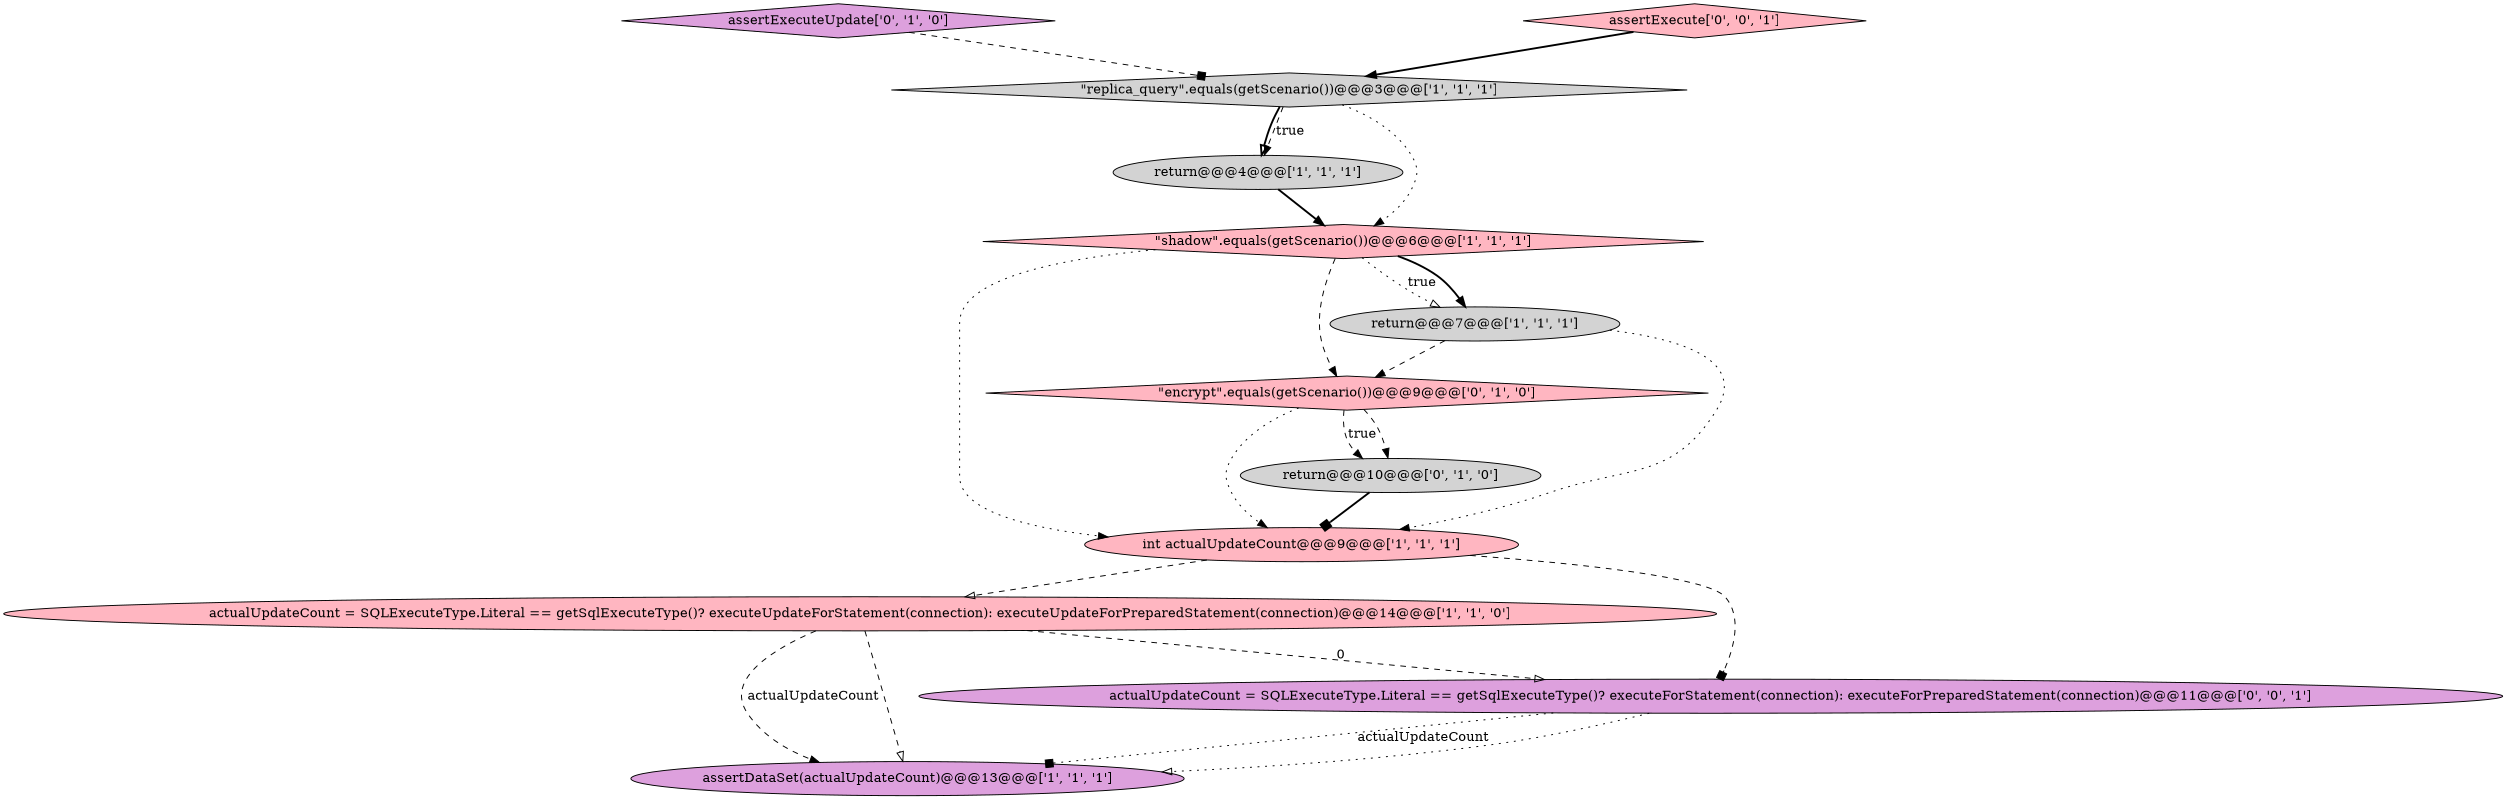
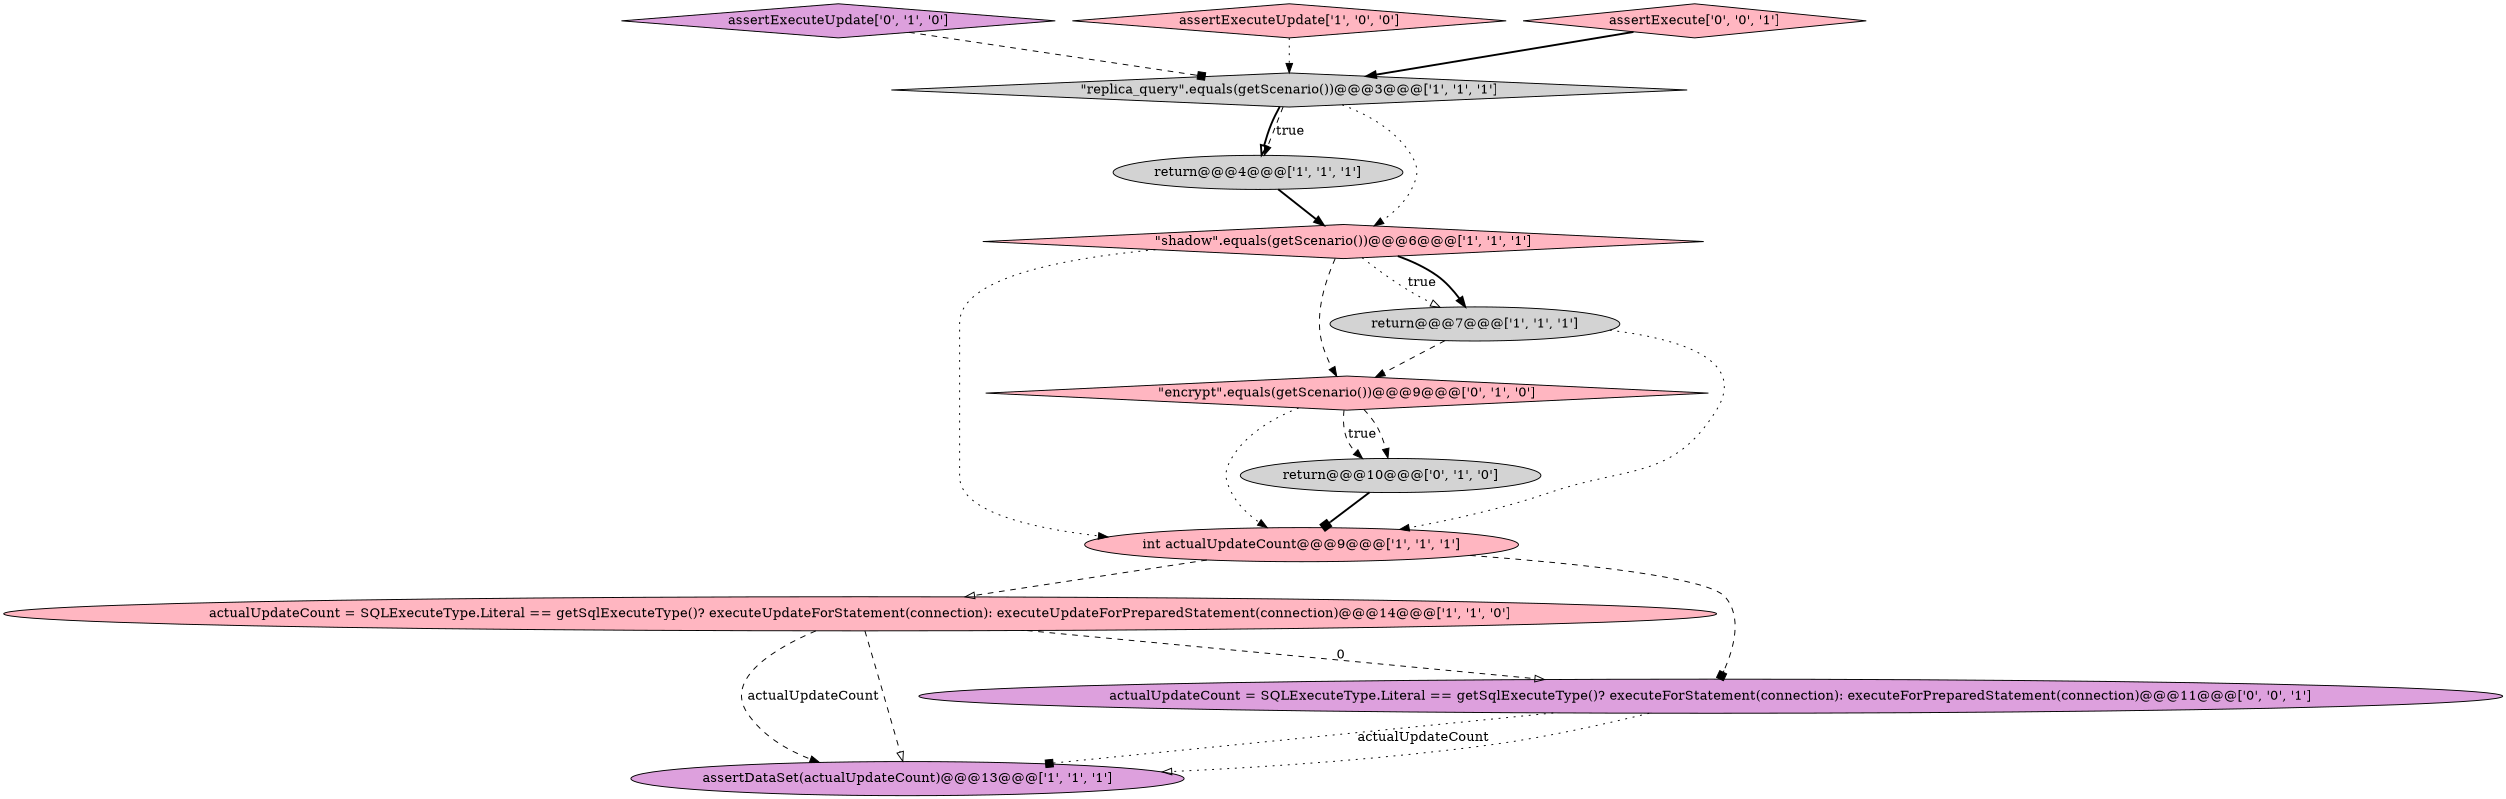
node "assertExecuteUpdate['1', '0', '0']": added
